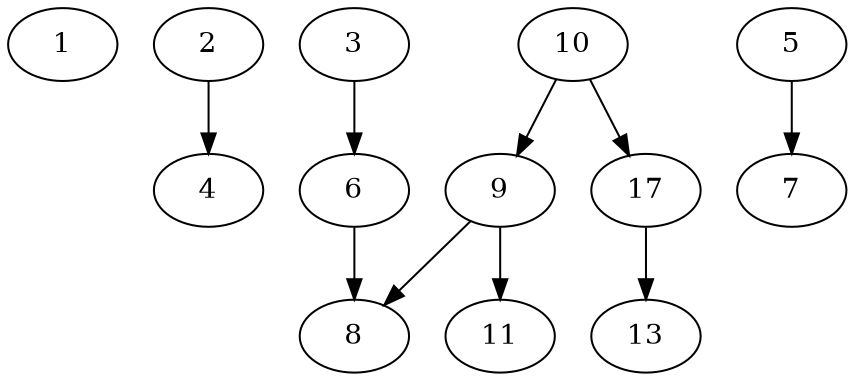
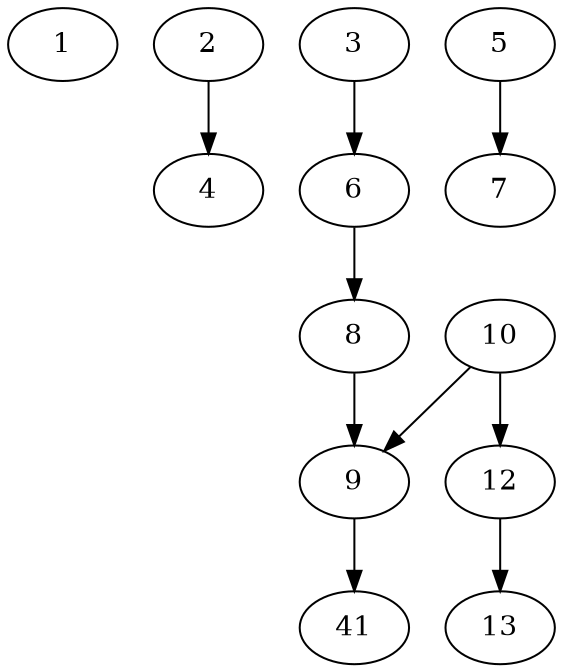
node "17": label "17" -> "12"
edge "9" -> "8": reversed
node "11": label "11" -> "41"
